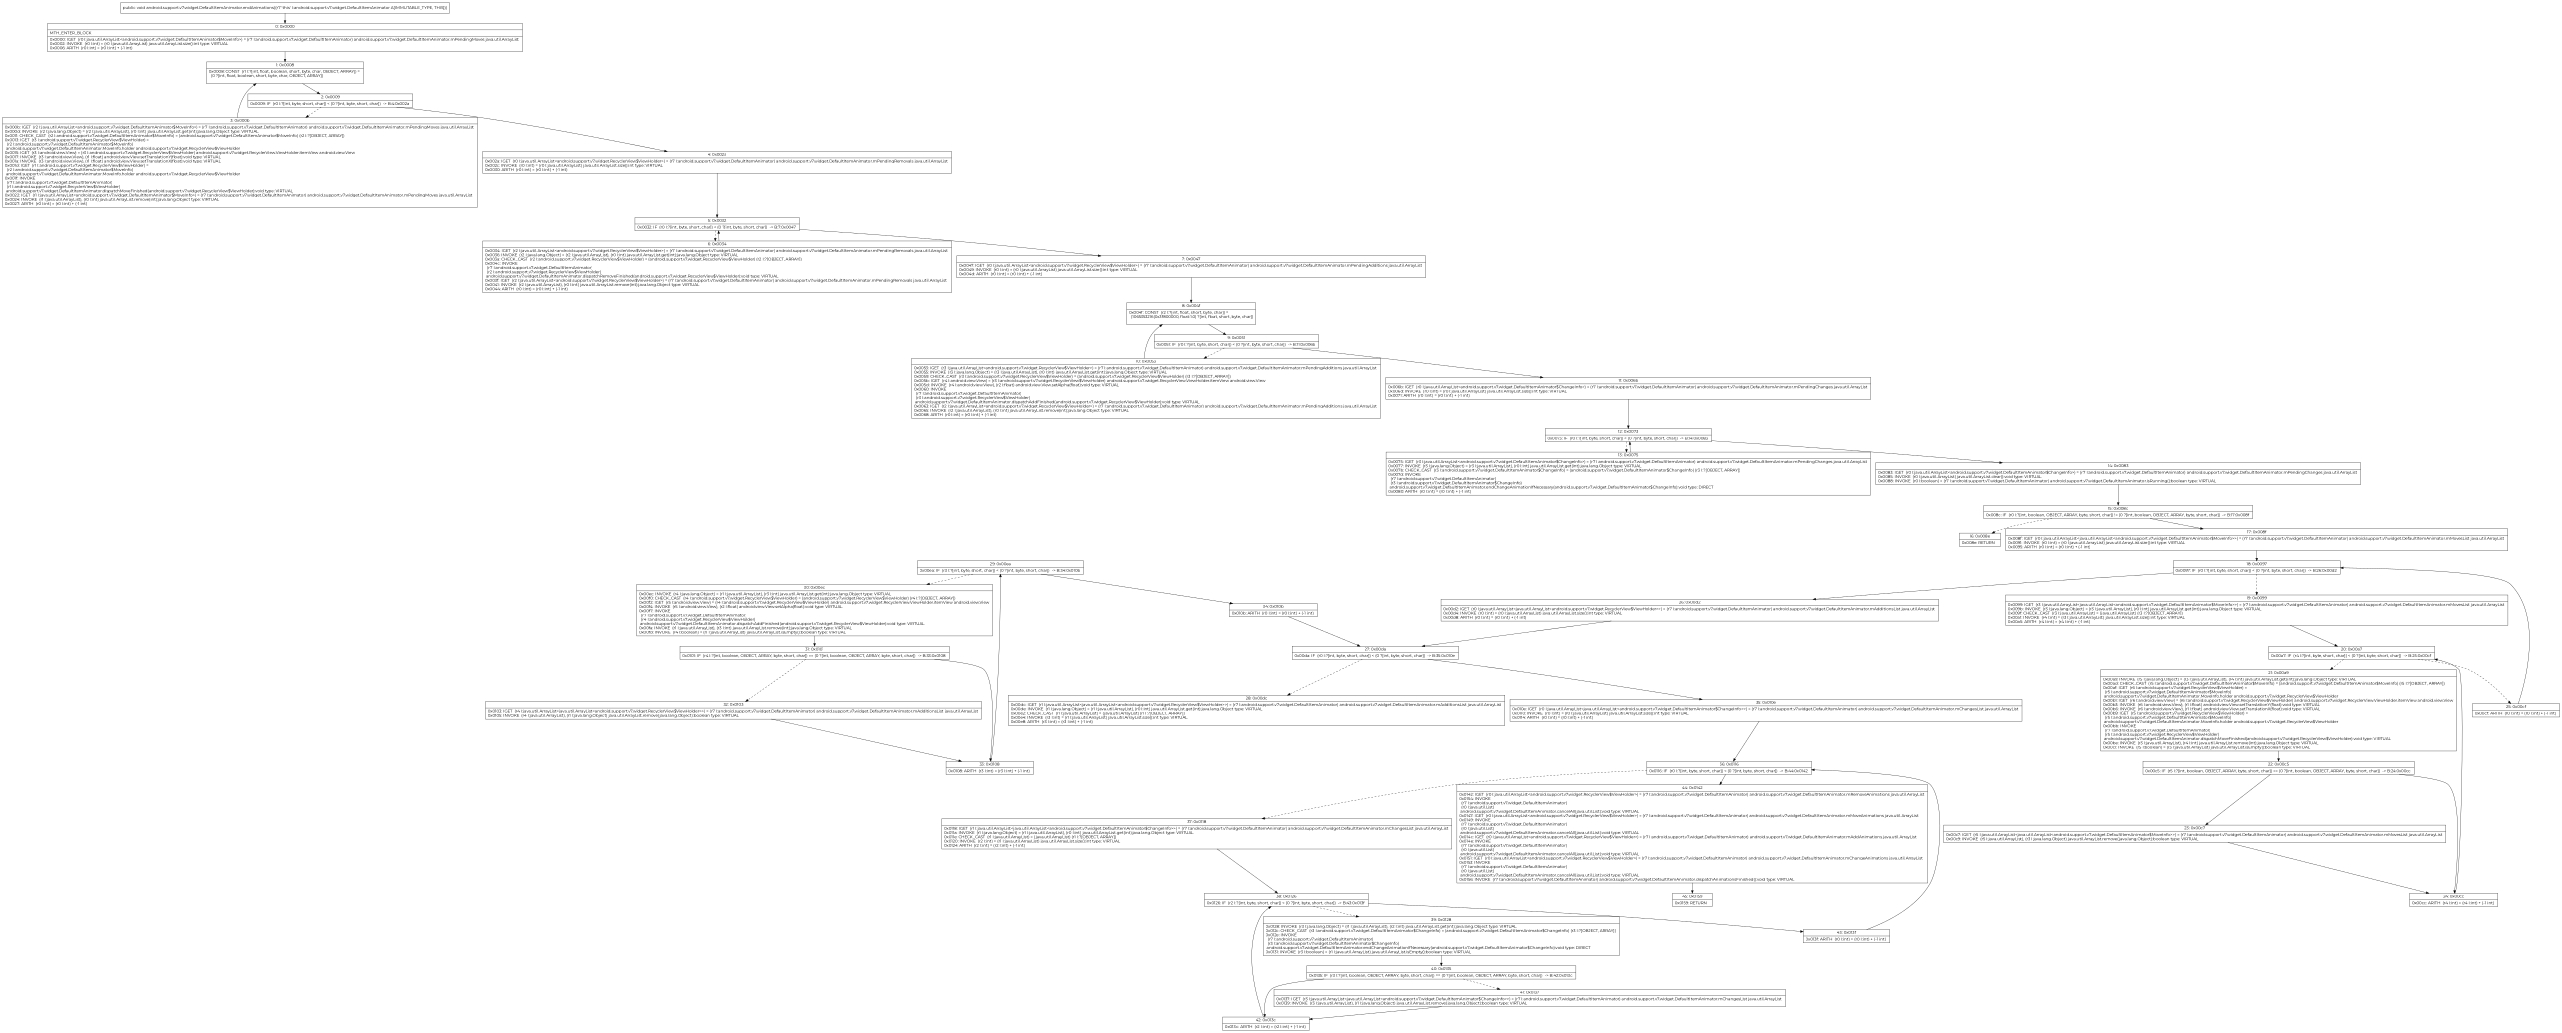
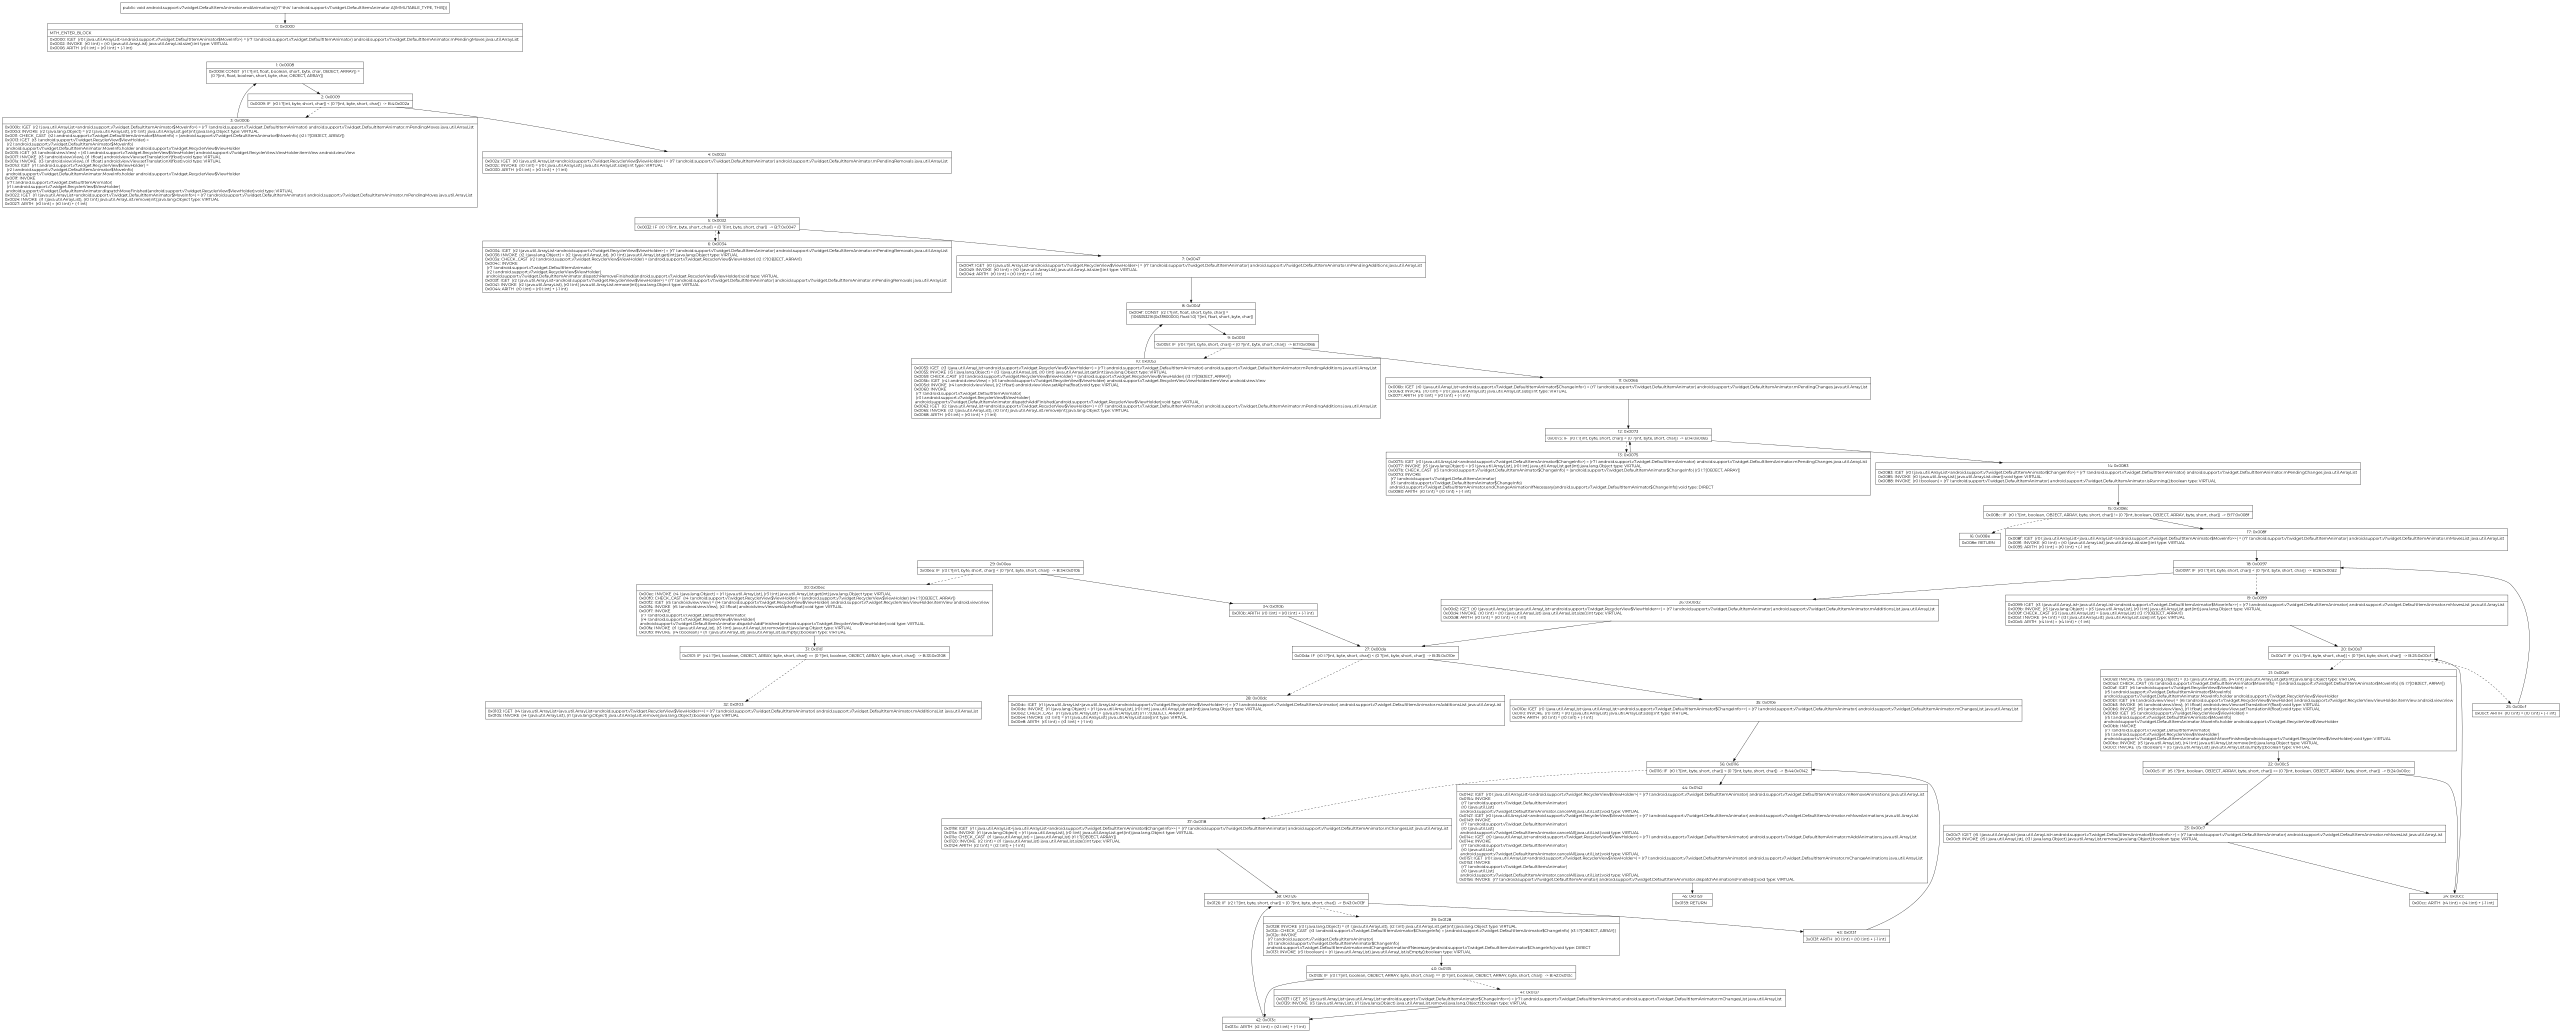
edge "0: 0x0000" -> "1: 0x0008": removed
node "33: 0x0108": removed
